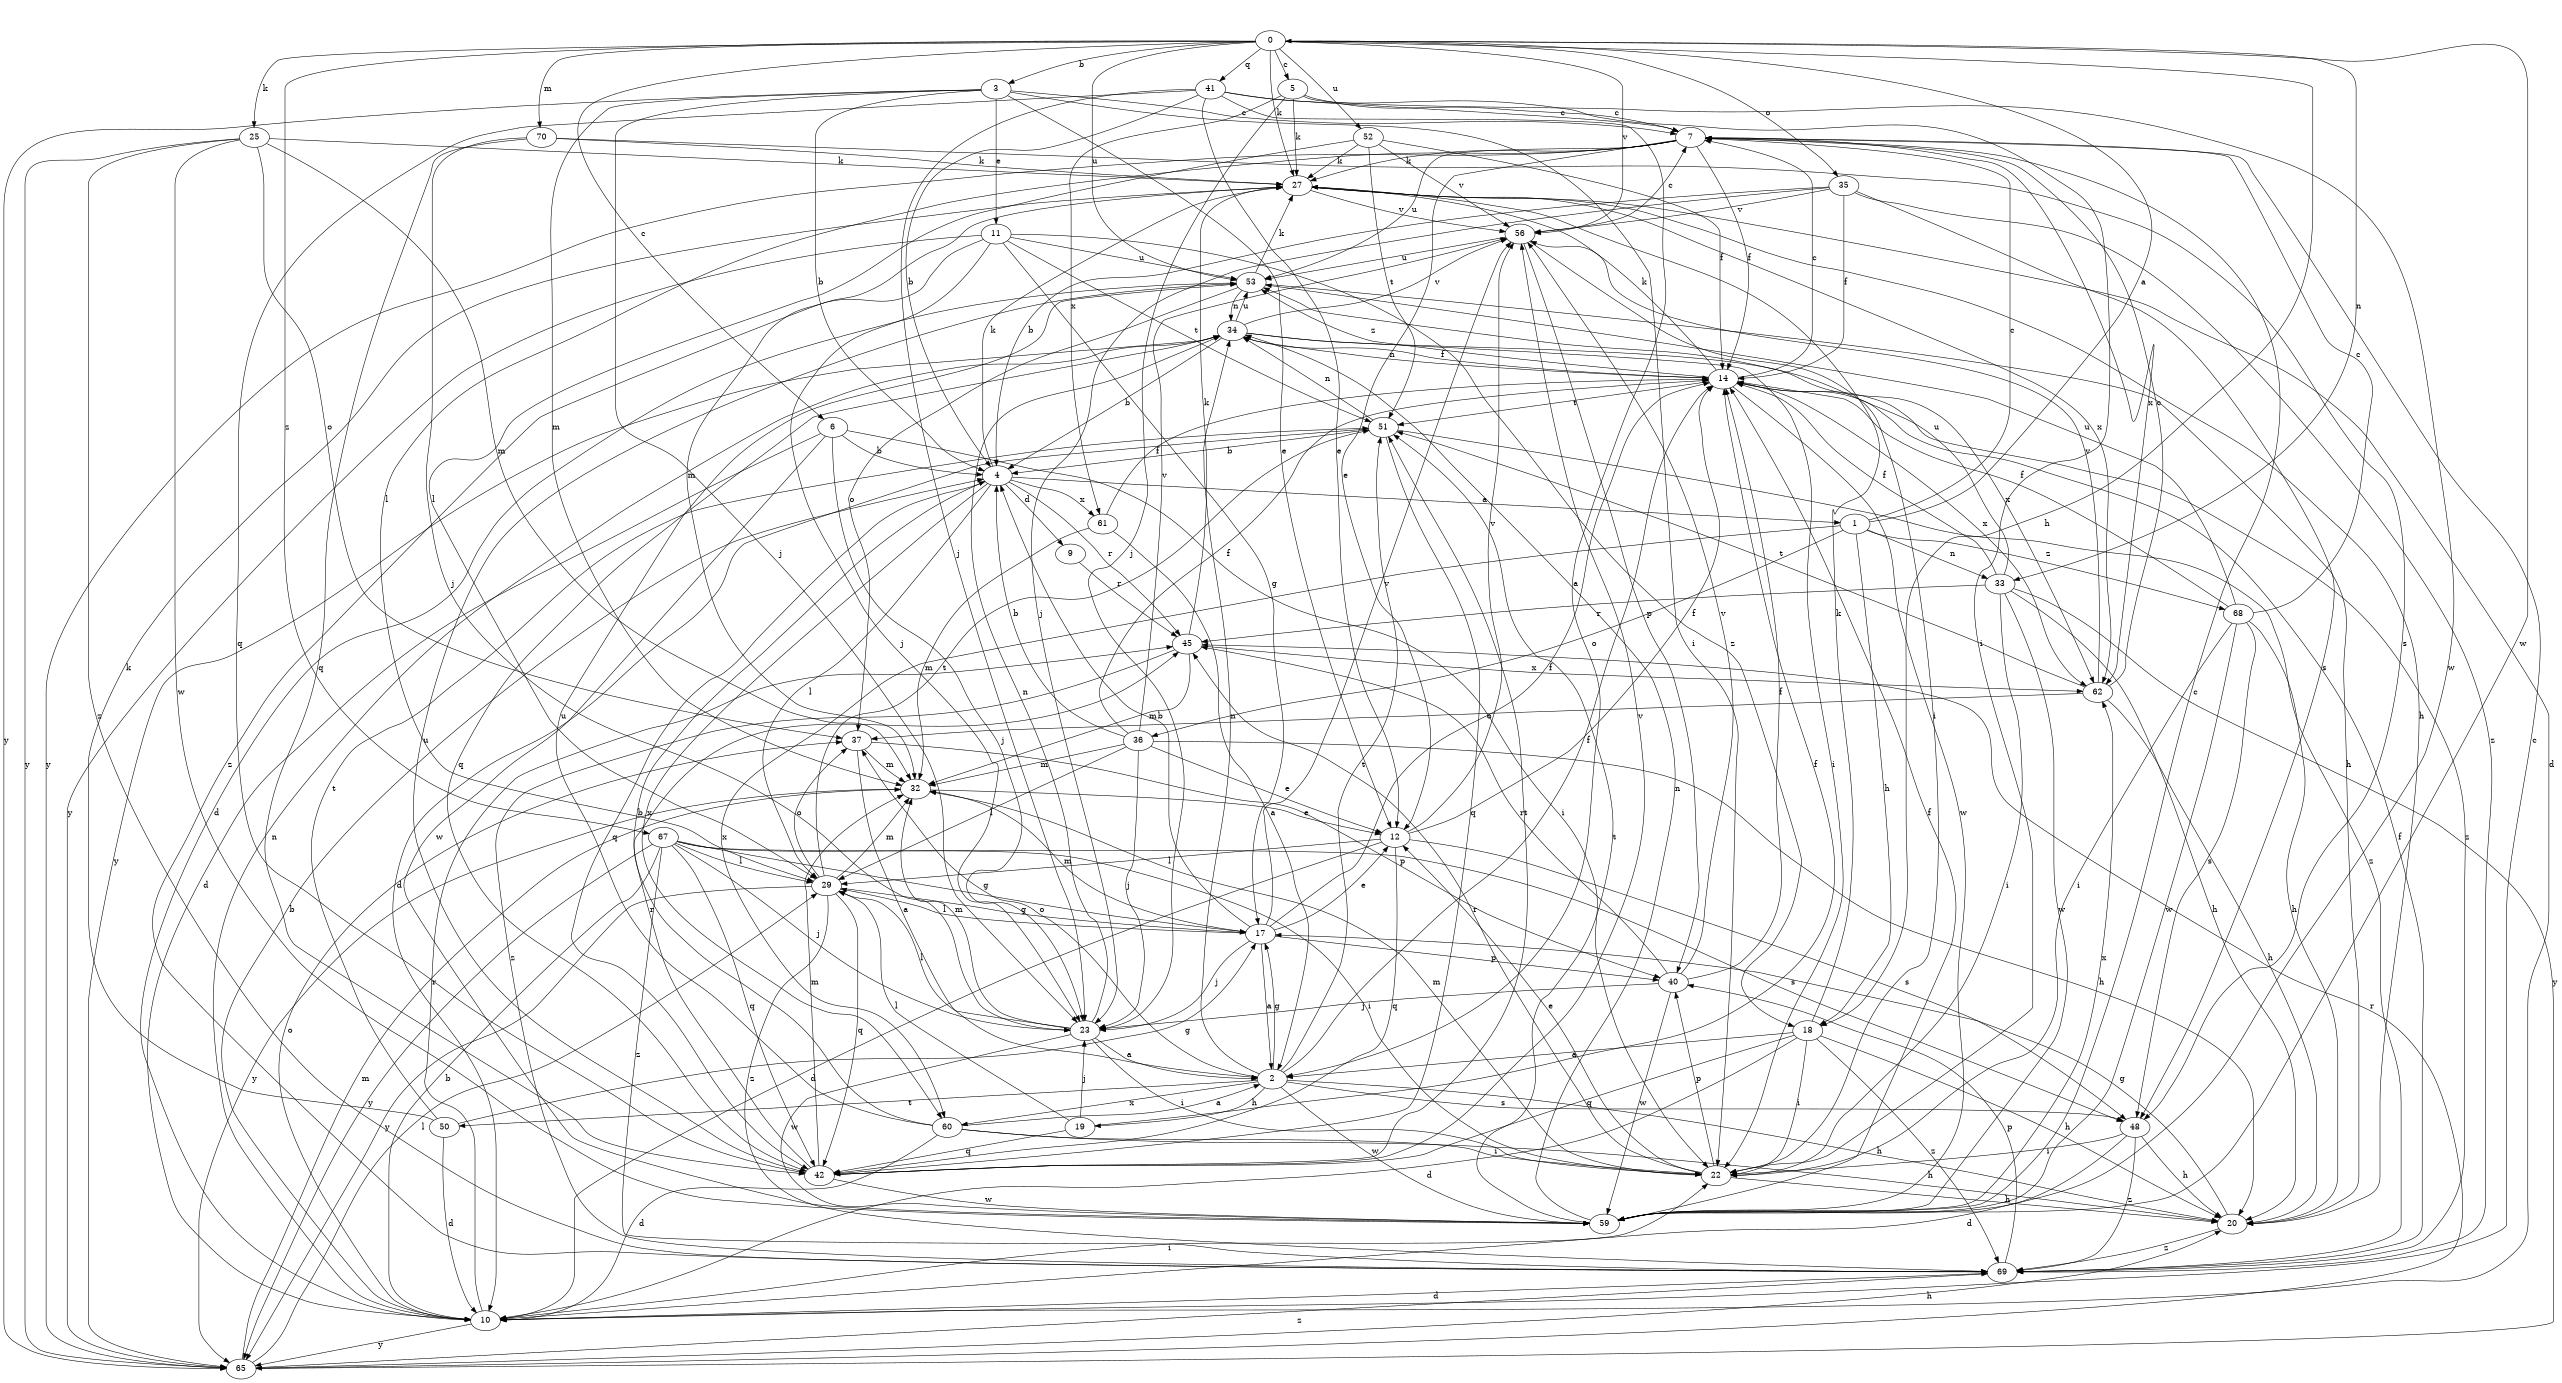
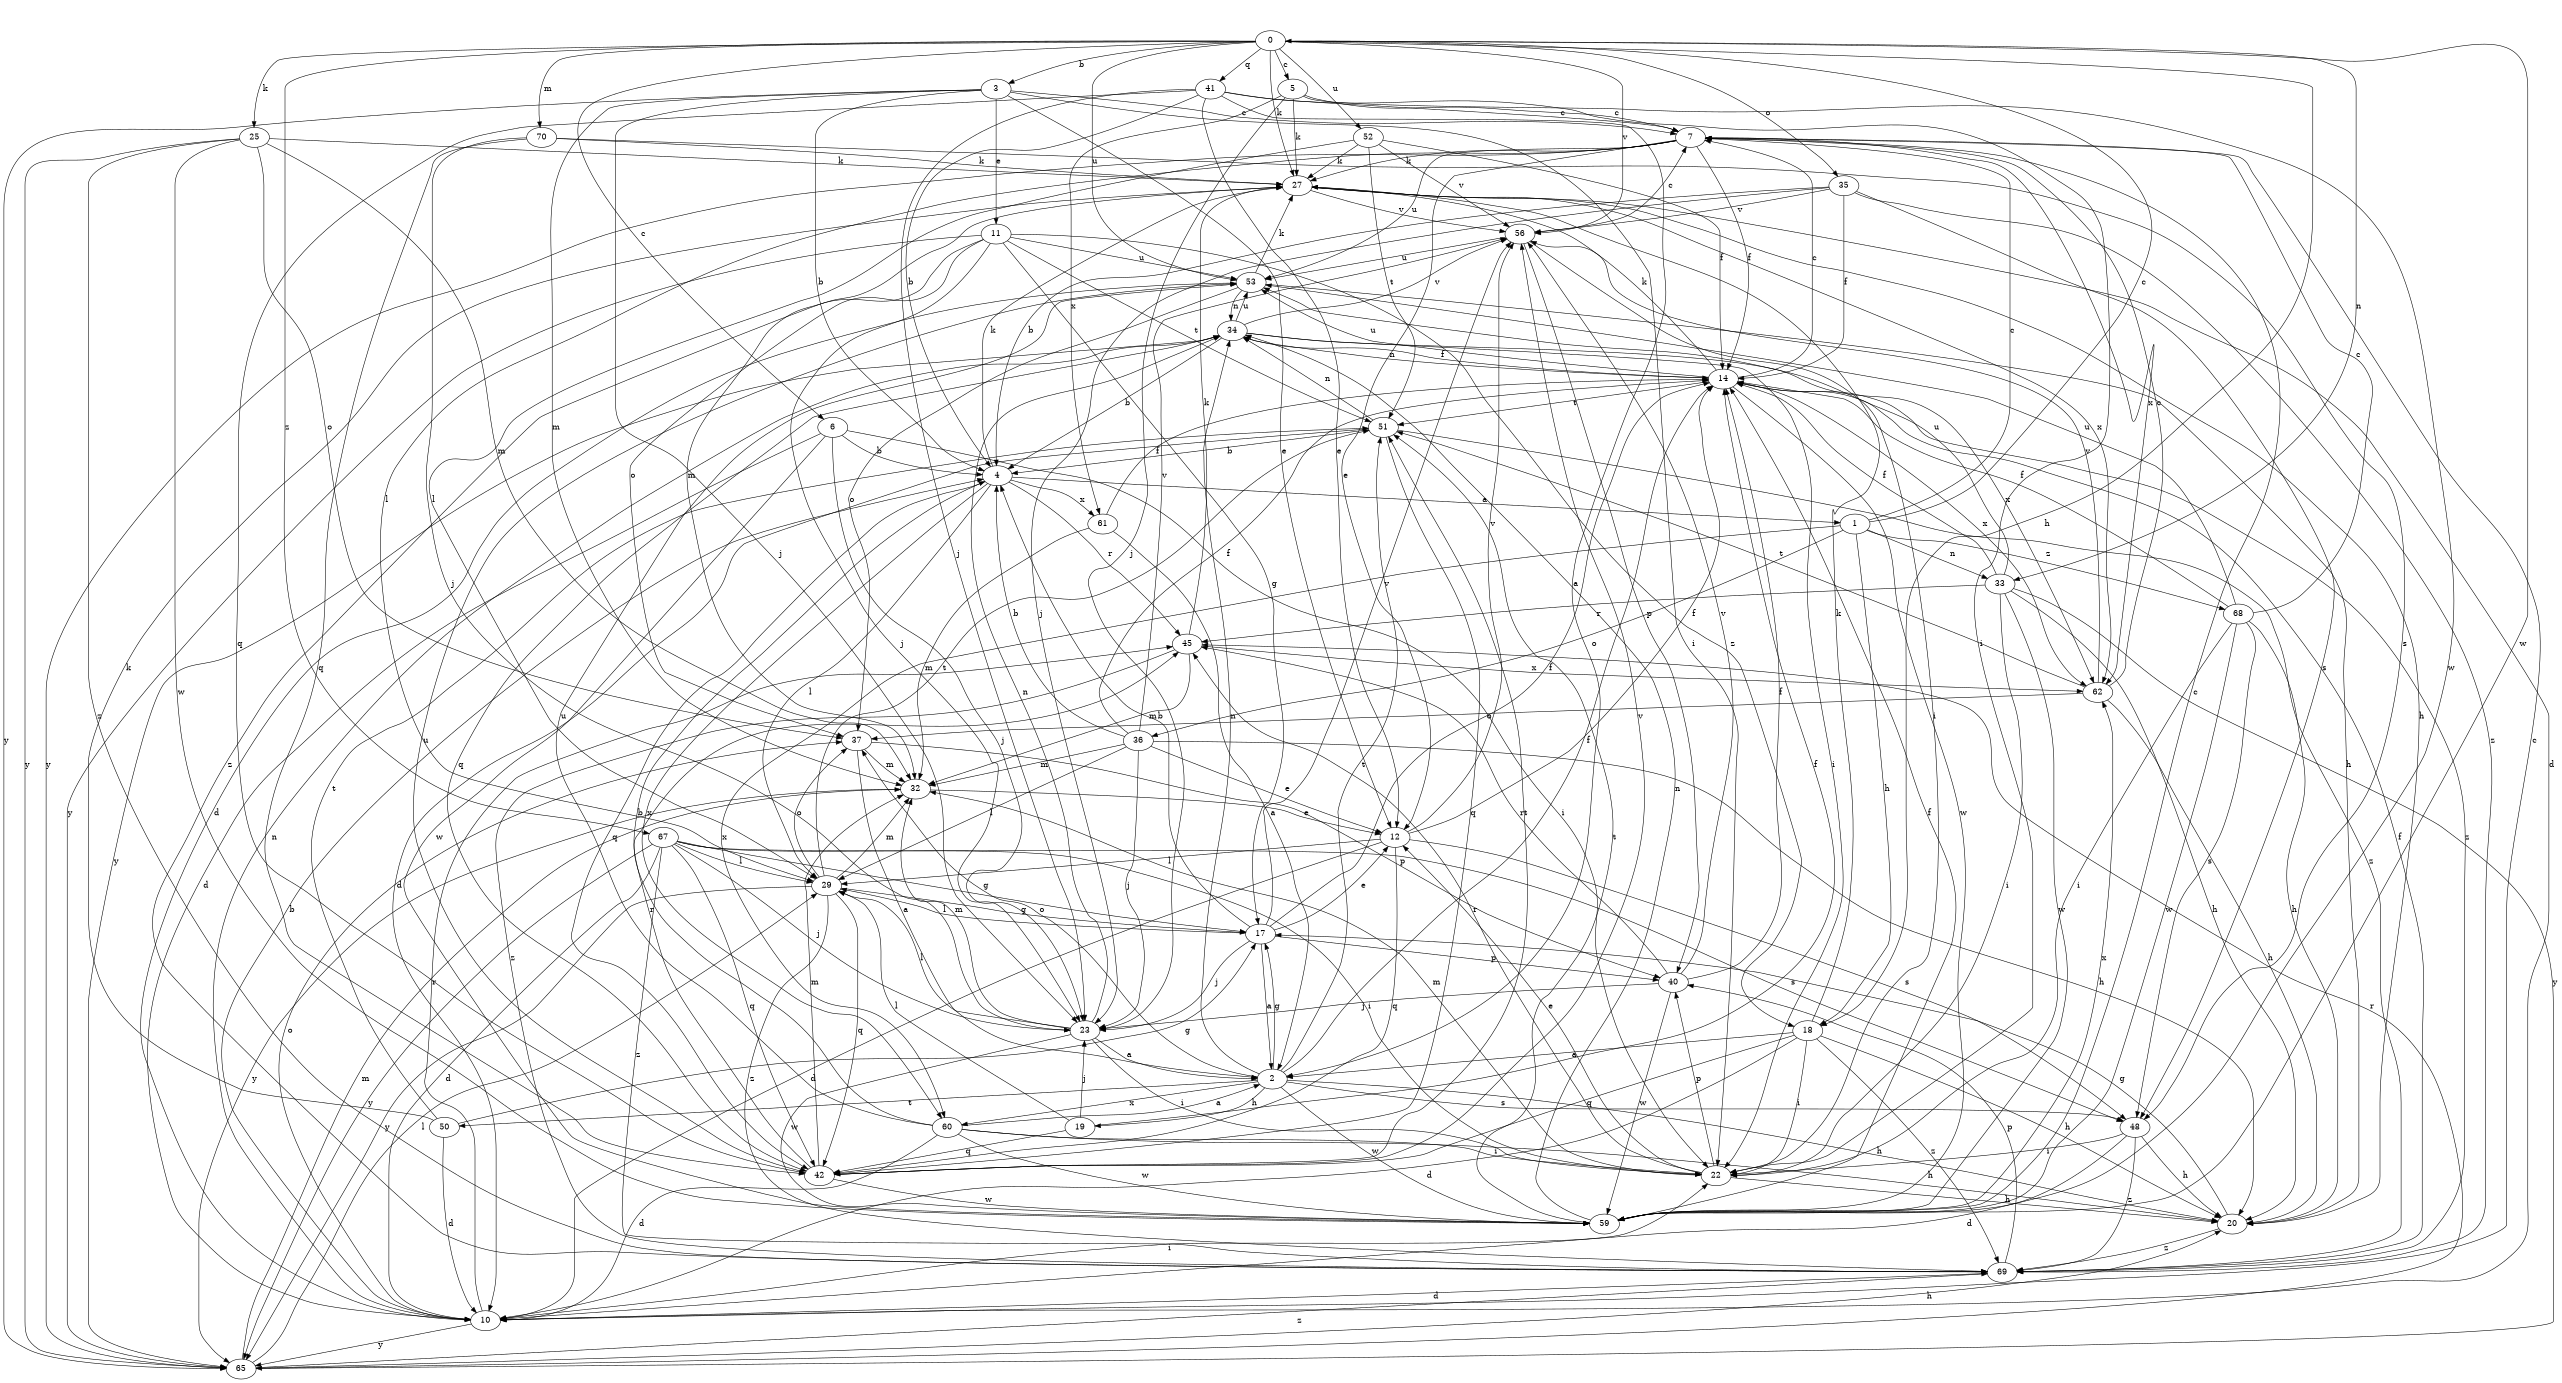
edge "1" -> "0": label "a" -> "c"
edge "14" -> "53": label "z" -> "u"
edge "11" -> "37": added, label "o"
node "9": removed
edge "17" -> "32": removed, label "m"
edge "67" -> "10": label "b" -> "d"
edge "60" -> "59": added, label "w"
